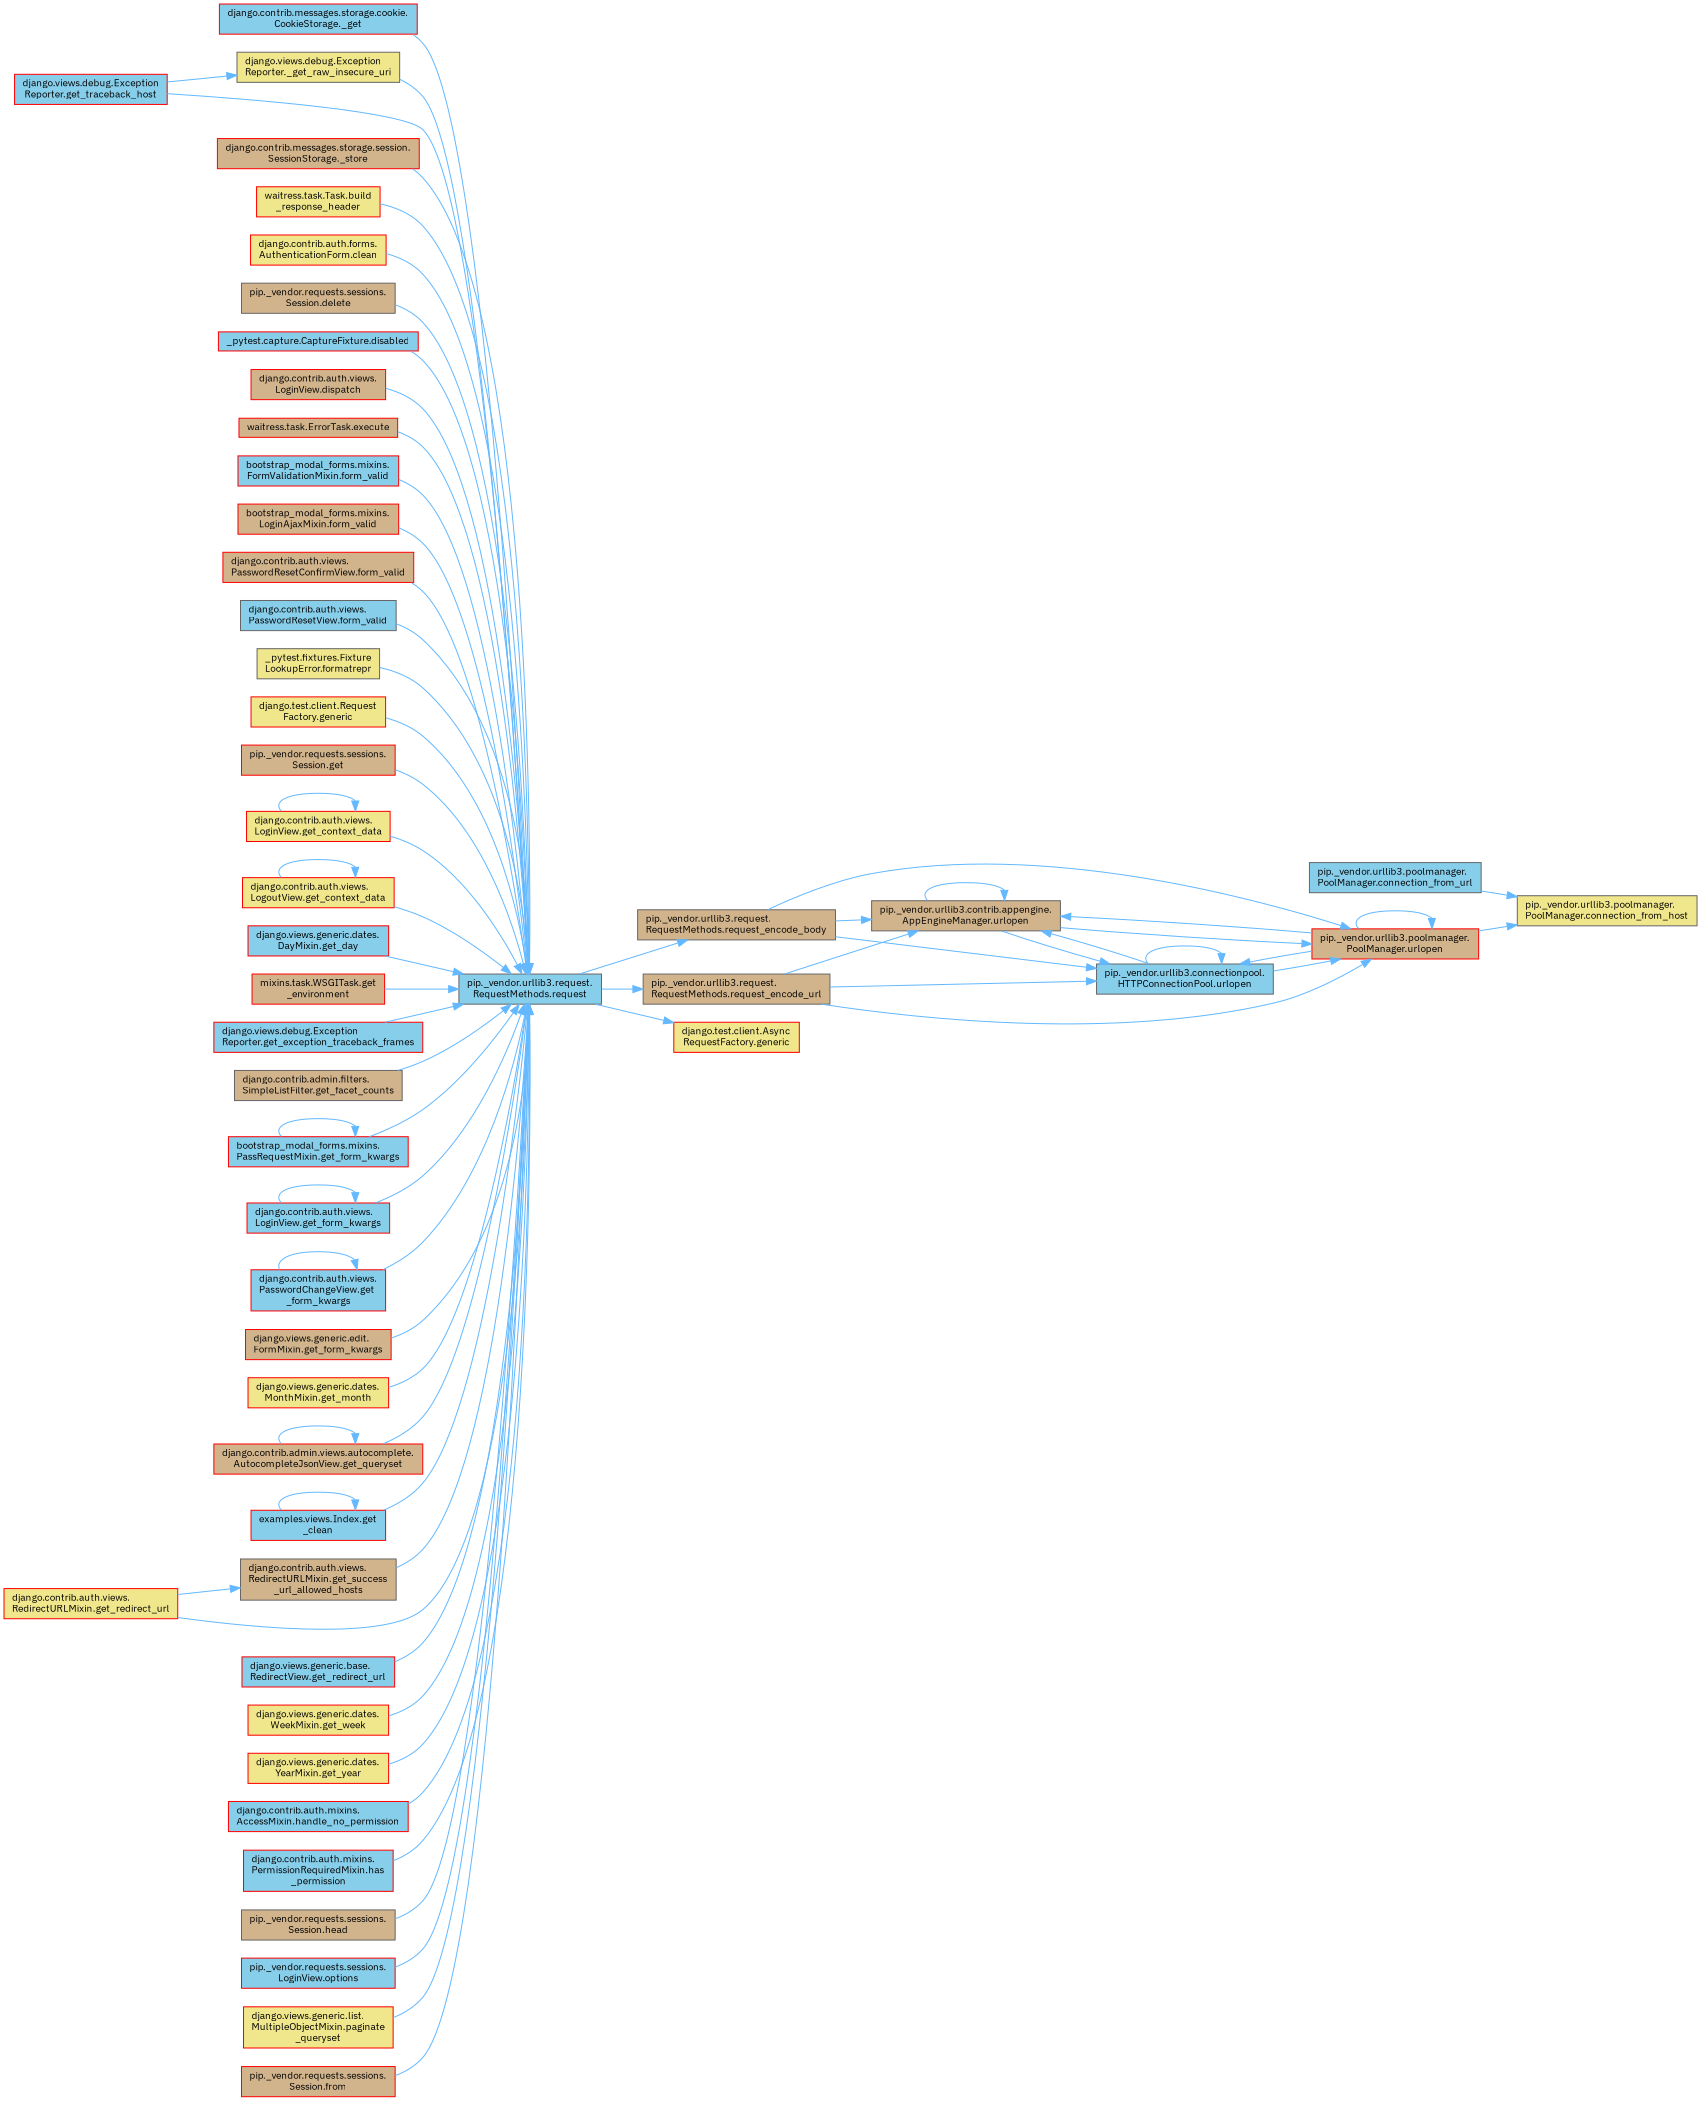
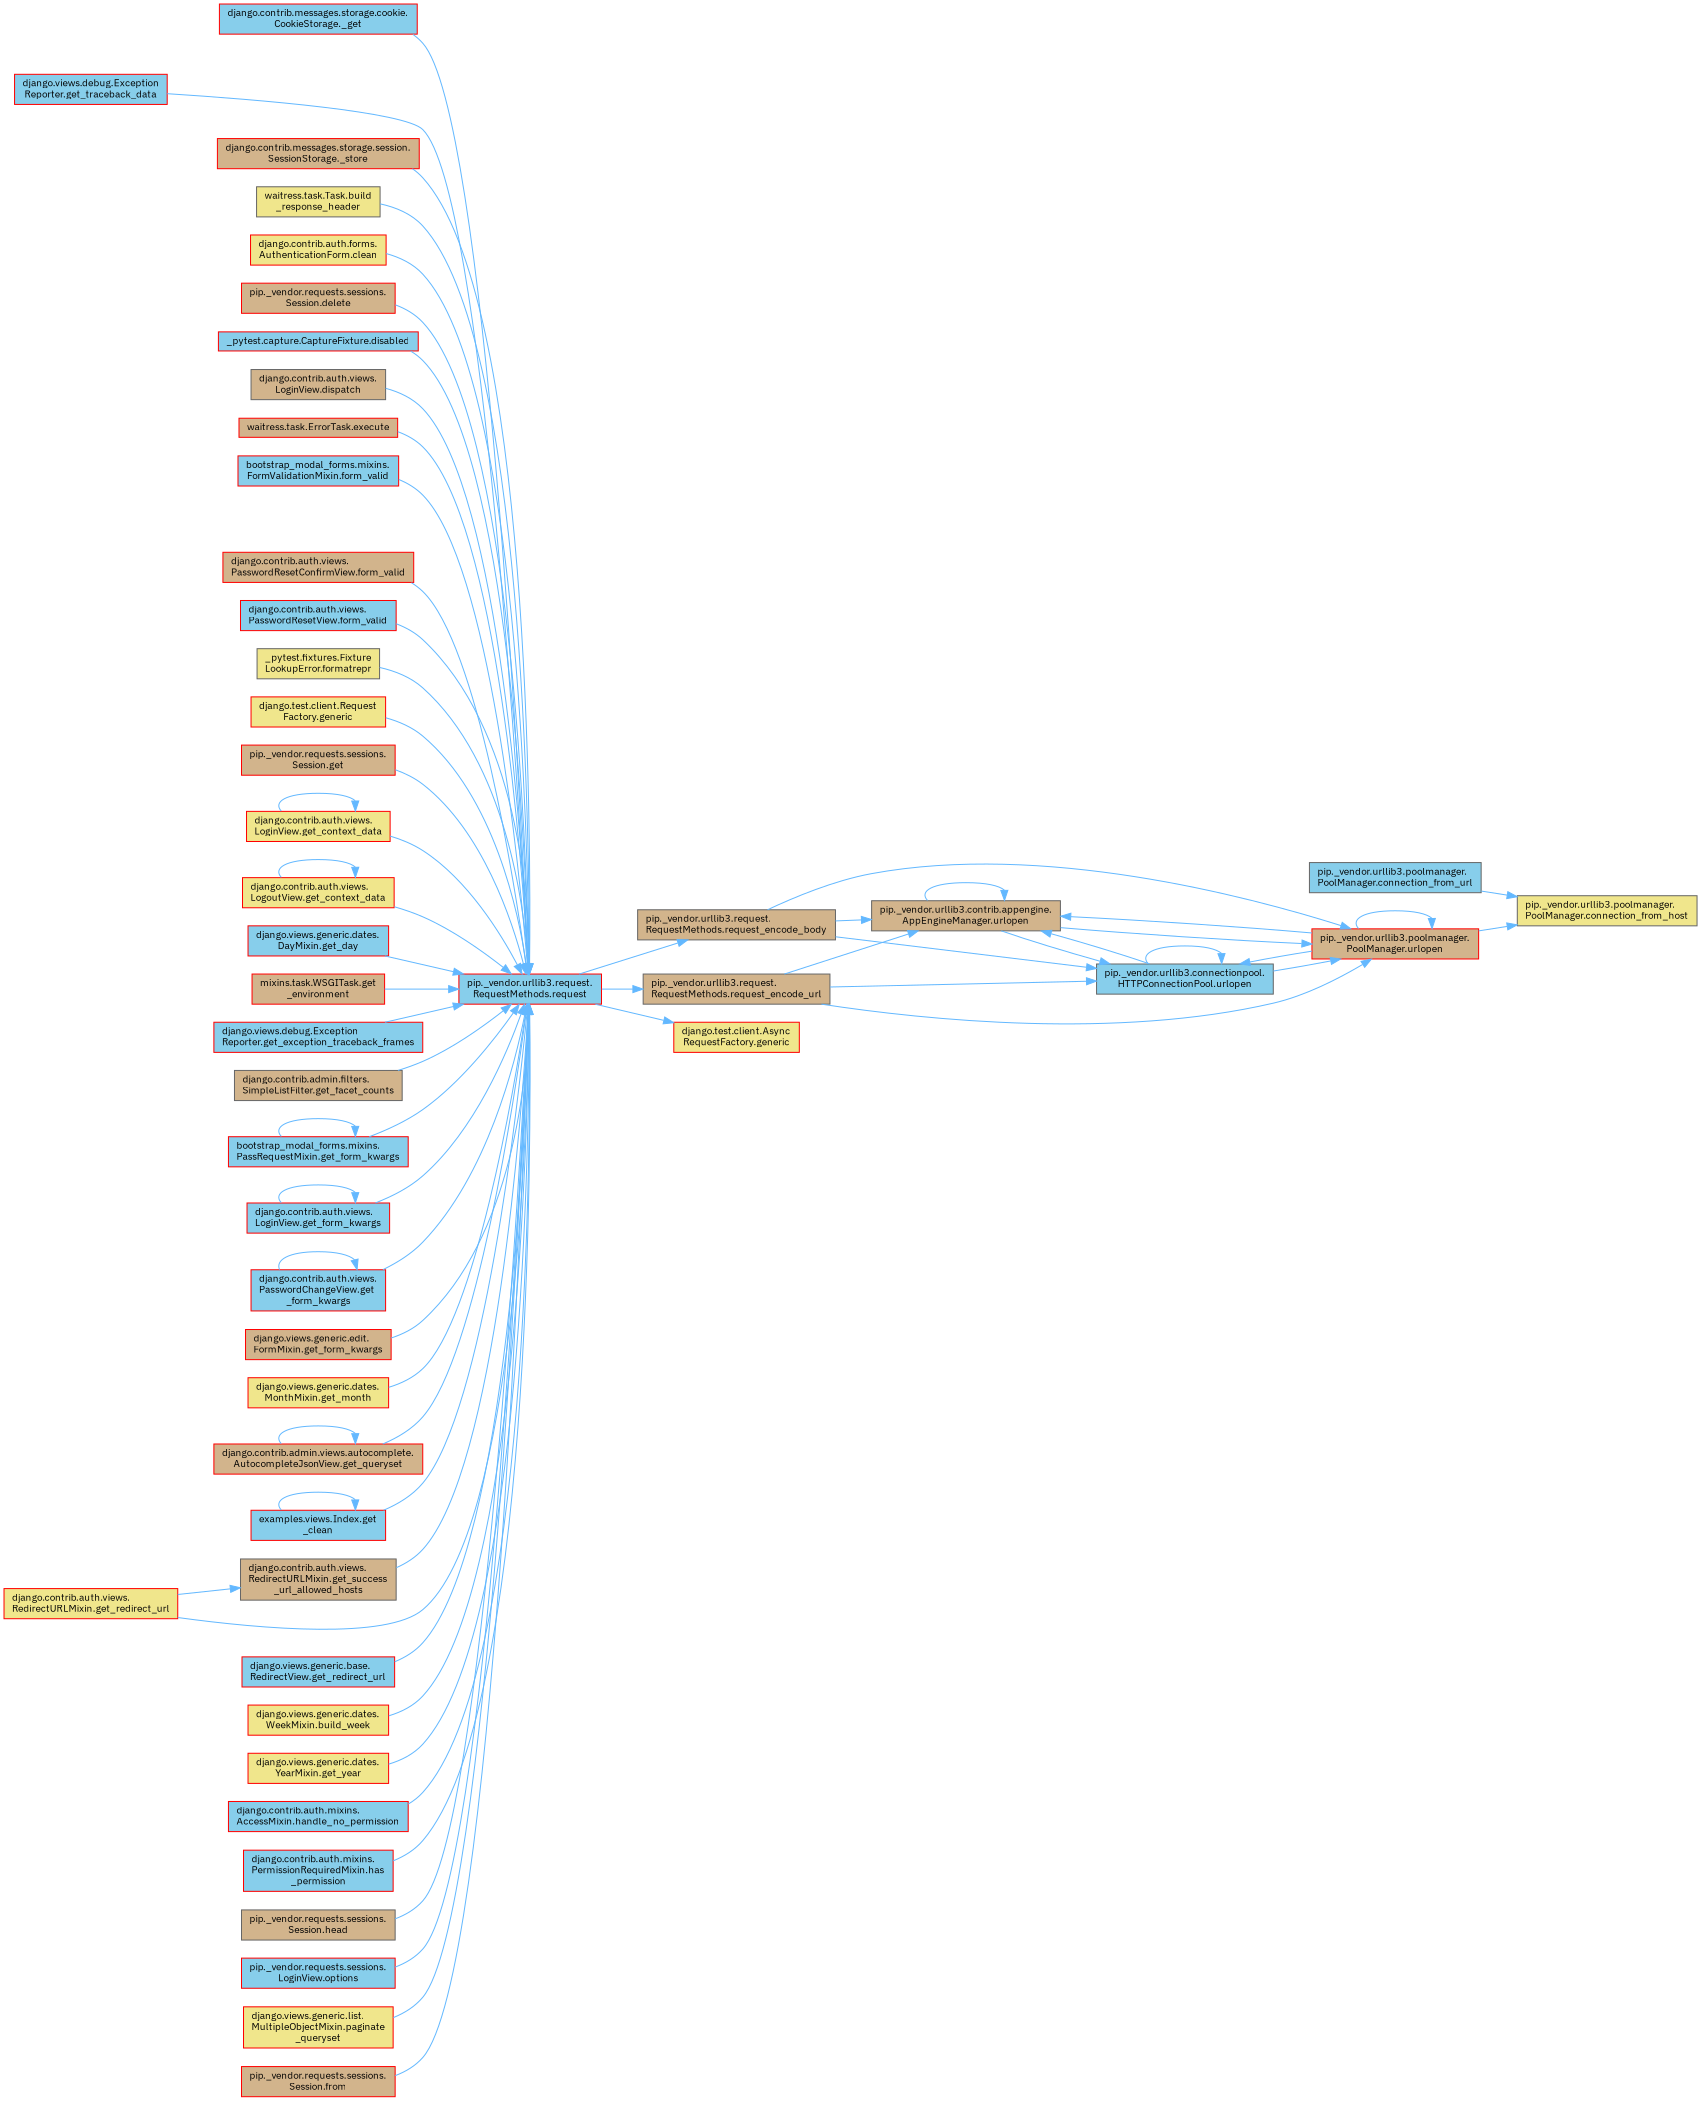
node "django.views.debug.Exception Reporter._get_raw_insecure_uri": removed
node "django.views.debug.Exception Reporter.get_traceback_host": label "django.views.debug.Exception Reporter.get_traceback_host" -> "django.views.debug.Exception Reporter.get_traceback_data"
node "waitress.task.Task.build _response_header": color red -> grey40
node "pip._vendor.requests.sessions. Session.delete": color grey40 -> red
node "django.contrib.auth.views. LoginView.dispatch": color red -> grey40
node "bootstrap_modal_forms.mixins. LoginAjaxMixin.form_valid": removed
node "django.contrib.auth.views. PasswordResetView.form_valid": color grey40 -> red
node "pip._vendor.urllib3.request. RequestMethods.request": color grey40 -> red
node "django.views.generic.dates. WeekMixin.get_week": label "django.views.generic.dates. WeekMixin.get_week" -> "django.views.generic.dates. WeekMixin.build_week"
